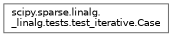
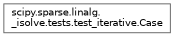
node "scipy.sparse.linalg. _linalg.tests.test_iterative.Case": label "scipy.sparse.linalg. _linalg.tests.test_iterative.Case" -> "scipy.sparse.linalg. _isolve.tests.test_iterative.Case"
